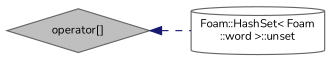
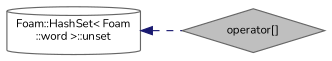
edge "Foam::HashSet< Foam ::word >::unset" -> "operator[]": reversed
